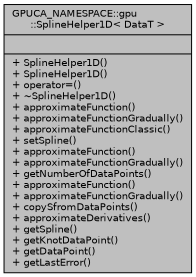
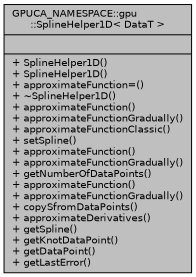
node "GPUCA_NAMESPACE::gpu": text "+ operator=()" -> "+ approximateFunction=()"
